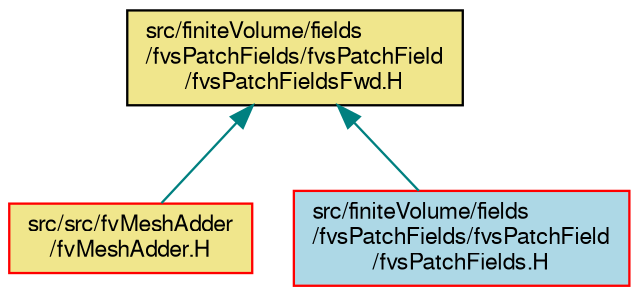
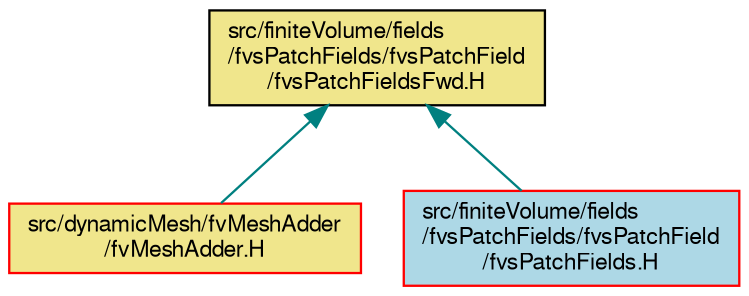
node "src/src/fvMeshAdder /fvMeshAdder.H": label "src/src/fvMeshAdder /fvMeshAdder.H" -> "src/dynamicMesh/fvMeshAdder /fvMeshAdder.H"
